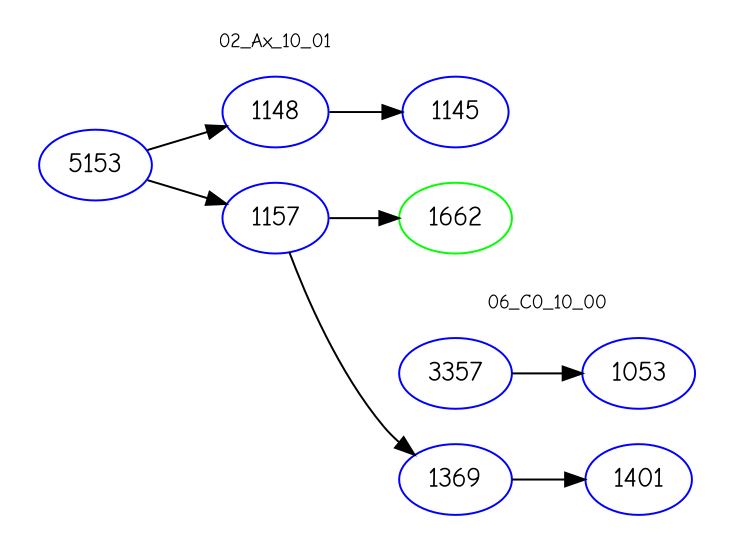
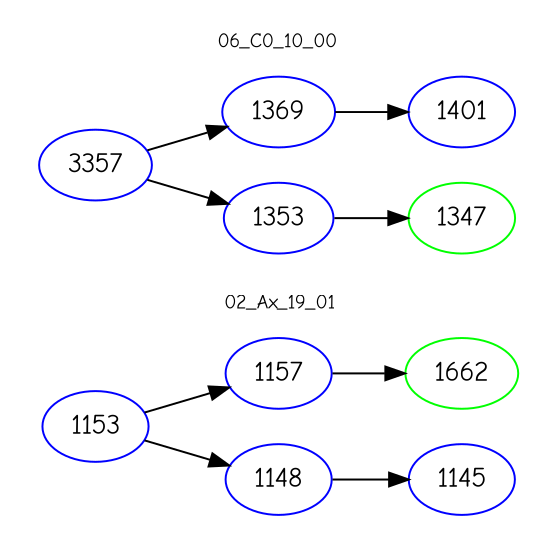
cluster "02_Ax_10_01": label "02_Ax_10_01" -> "02_Ax_19_01"
node "5153": label "5153" -> "1153"
node "1347": added
edge "1157" -> "1369": now "3357" -> "1369"
node "1053": label "1053" -> "1353"
